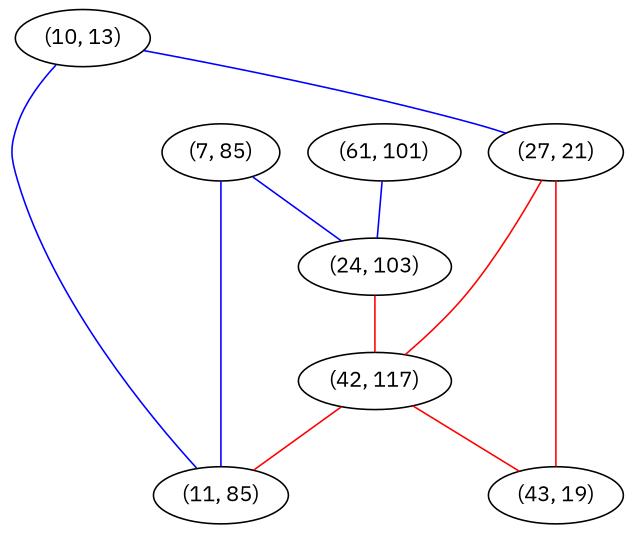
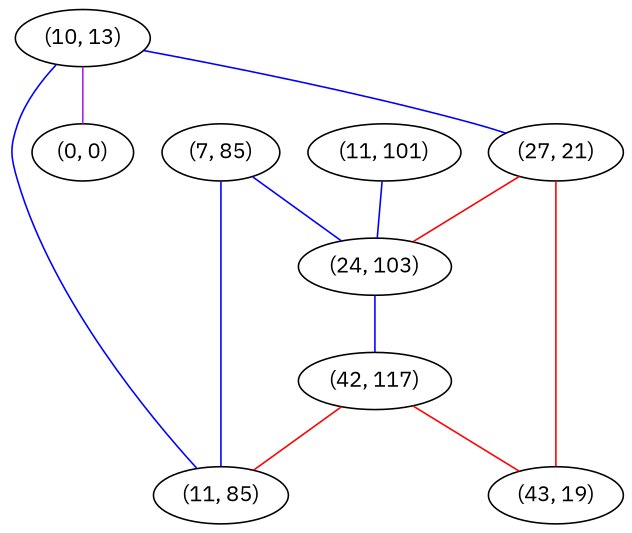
node "(0, 0)": added
node "(61, 101)": label "(61, 101)" -> "(11, 101)"
edge "(27, 21)" -- "(42, 117)": now "(27, 21)" -- "(24, 103)"
edge "(24, 103)" -- "(42, 117)": color red -> blue
